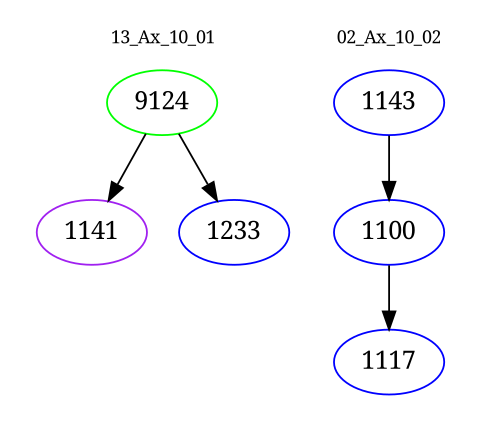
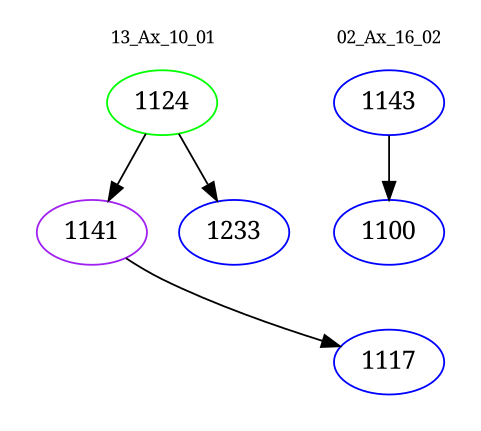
cluster "02_Ax_10_02": label "02_Ax_10_02" -> "02_Ax_16_02"
node "9124": label "9124" -> "1124"
edge "1100" -> "1117": now "1141" -> "1117"
